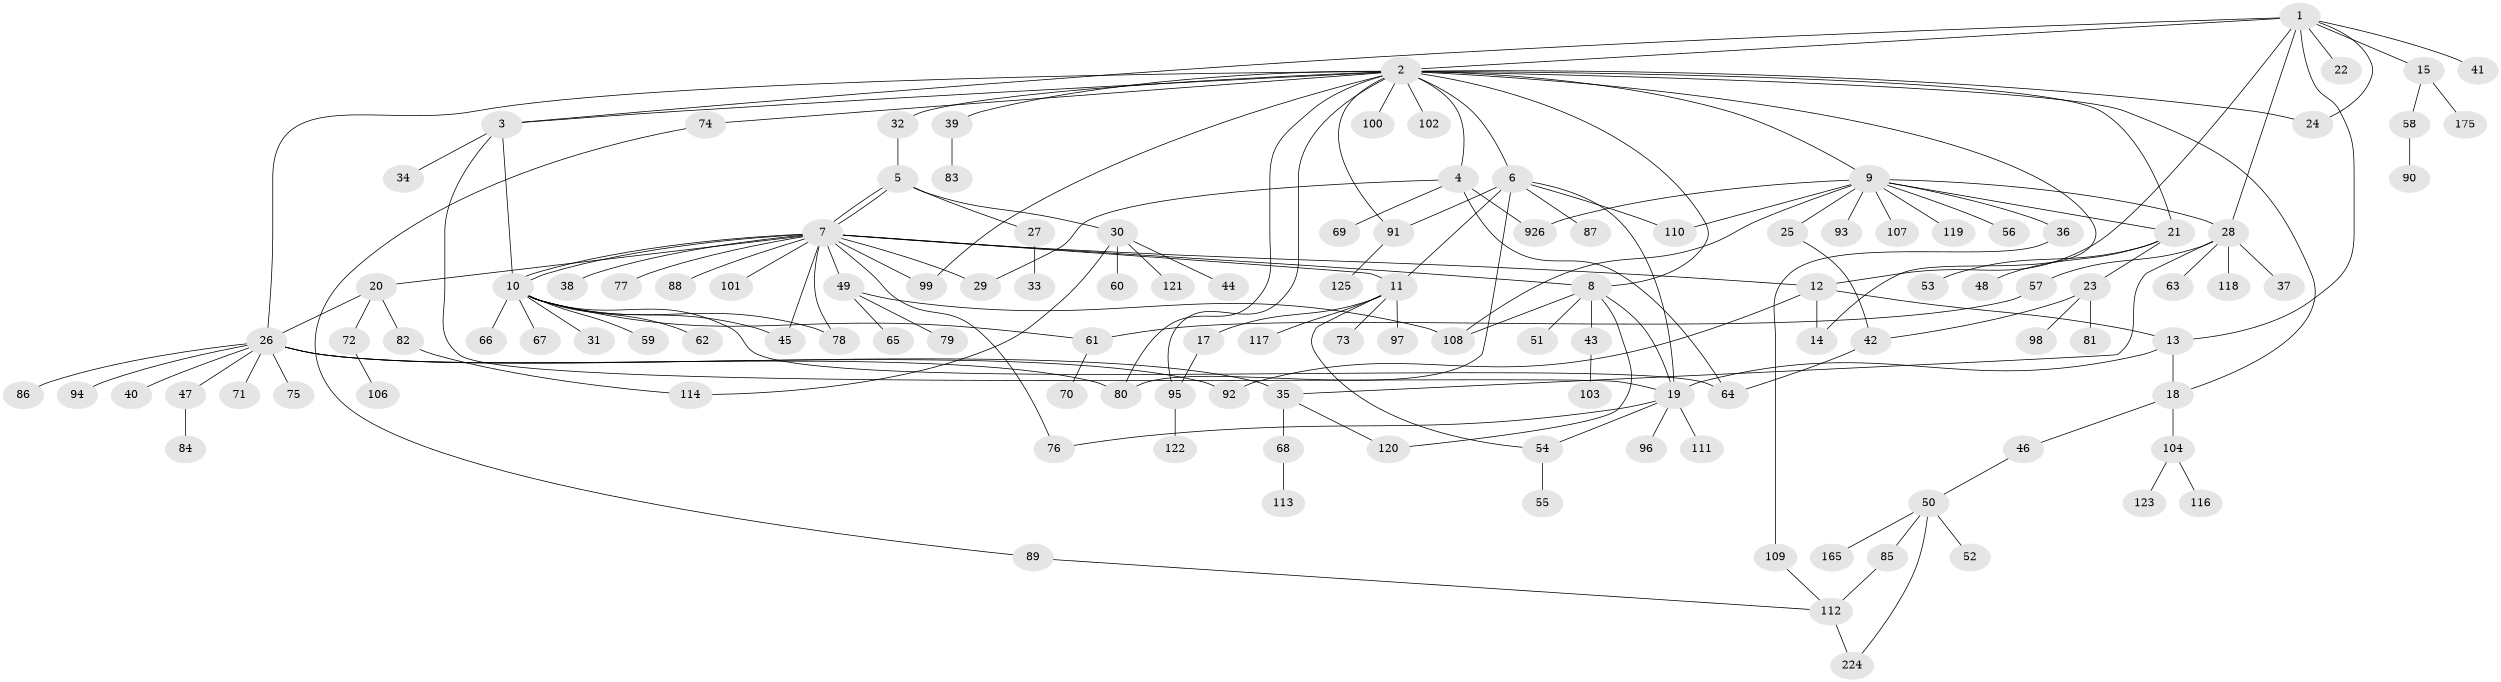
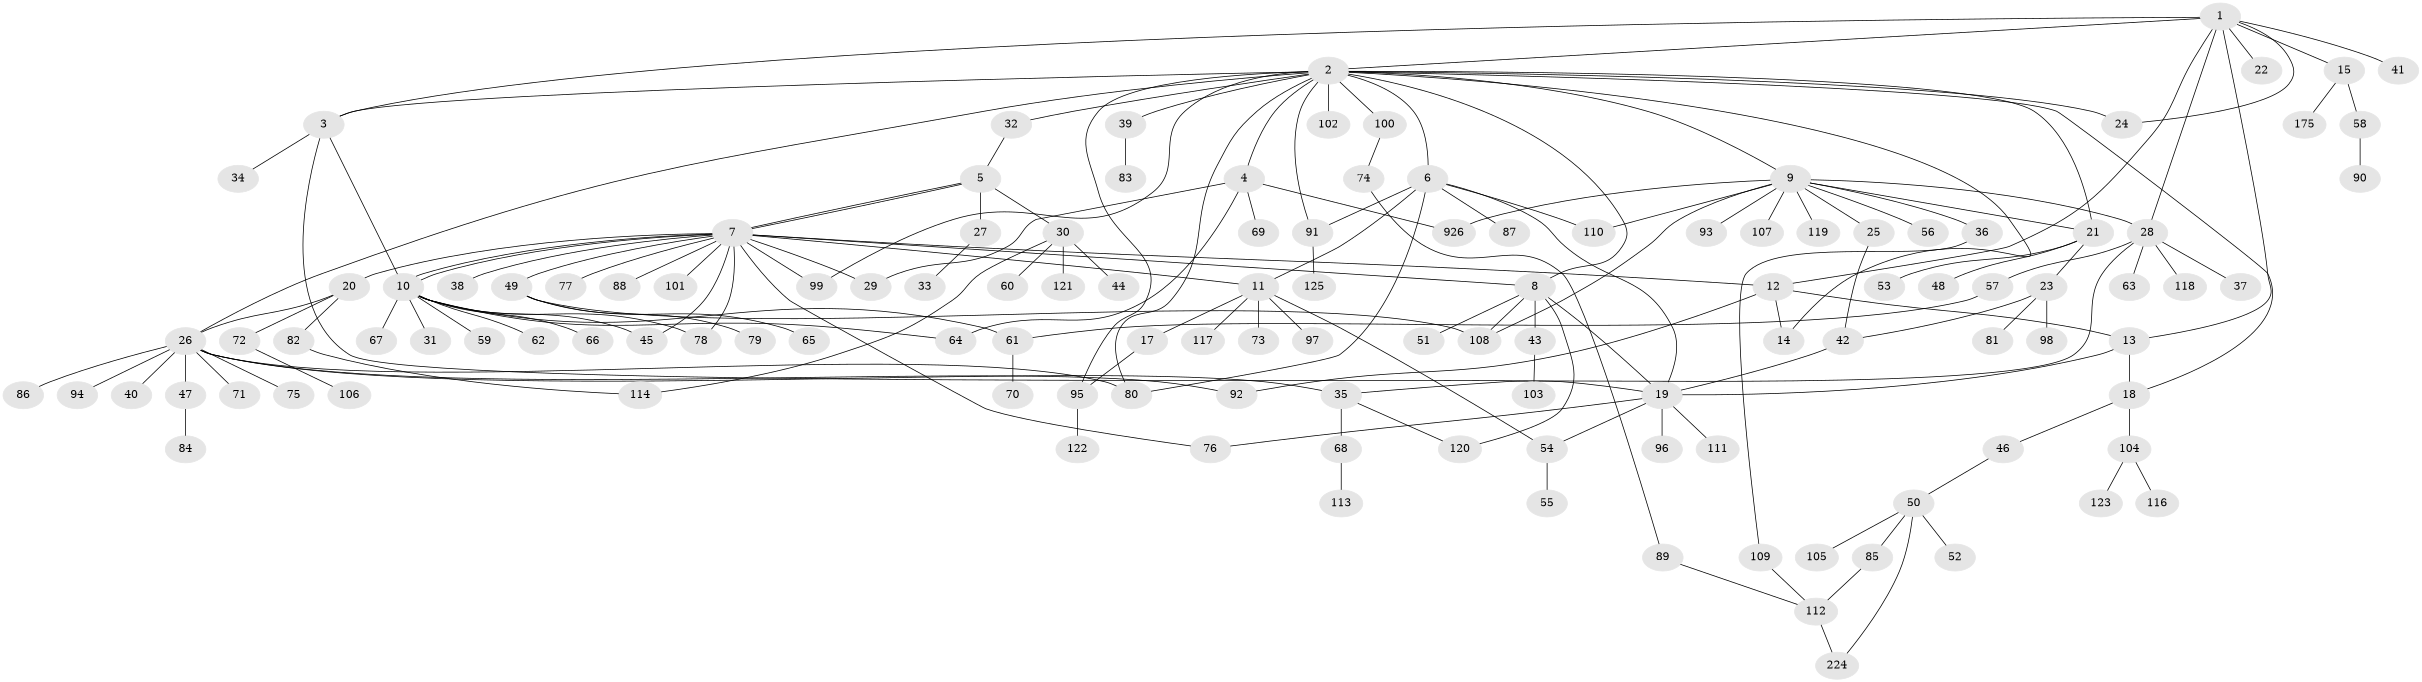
edge "2" -- "74": now "100" -- "74"
edge "42" -- "64": now "42" -- "19"
node "165": label "165" -> "105"
